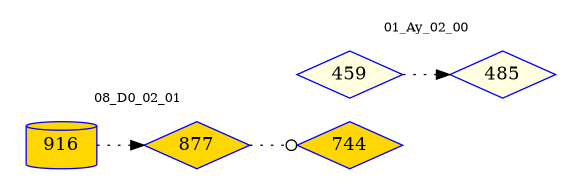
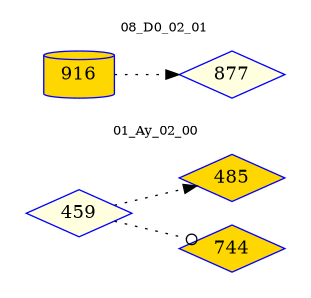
node "485": fillcolor lightyellow -> gold
node "877": fillcolor gold -> lightyellow
edge "877" -> "744": now "459" -> "744"
